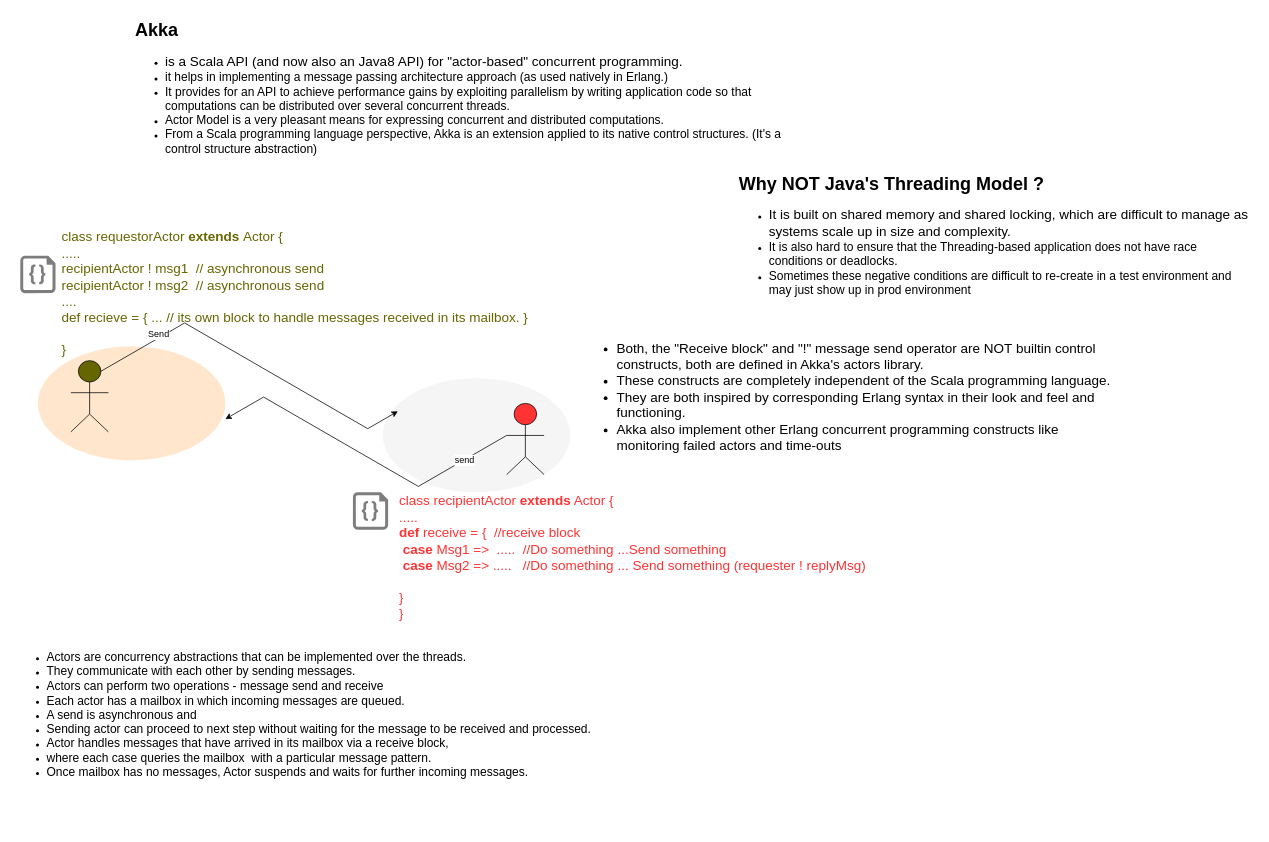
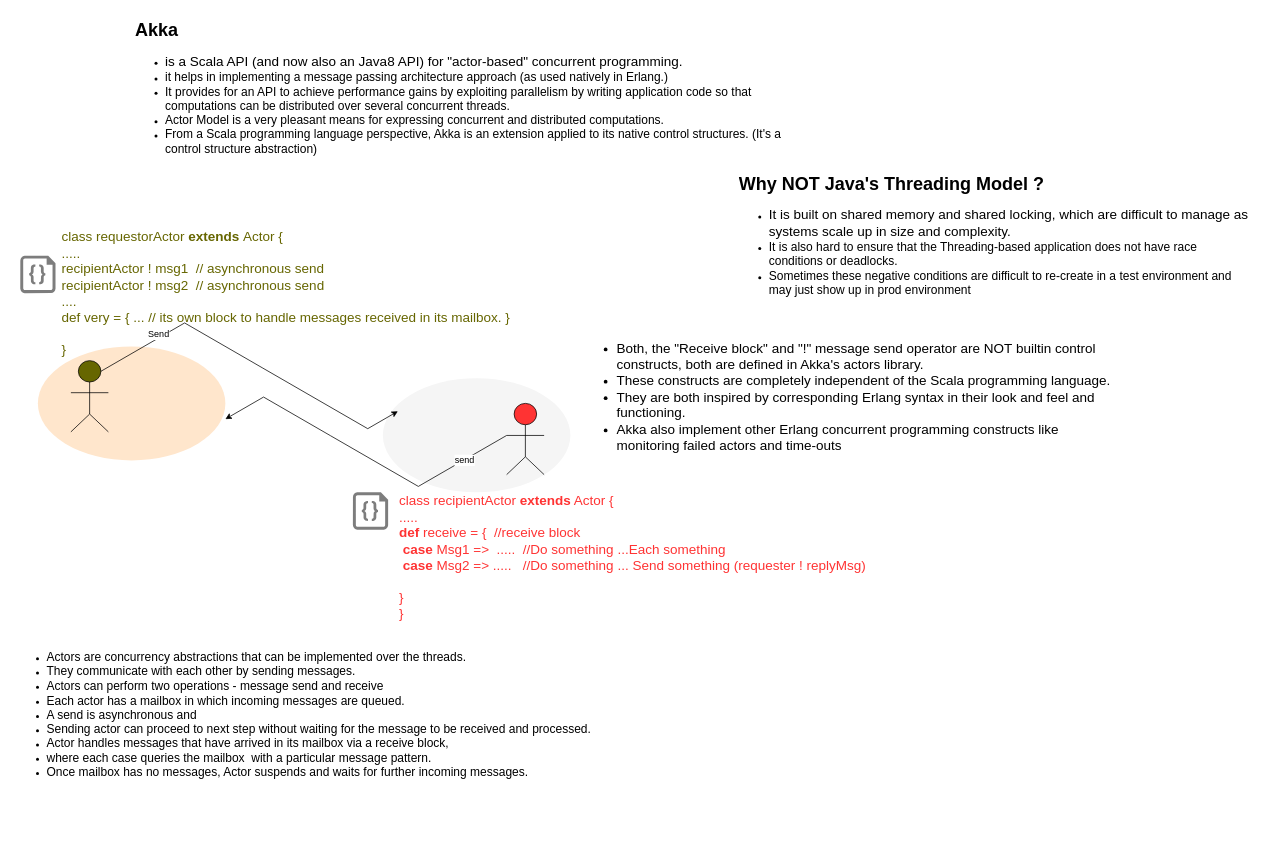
node "class requestorActor extends Actor { ..... recipientActor ! msg1 // asynchronous send recipientActor ! msg2 // asynchronous send .... def recieve = { ... // its own block to handle messages received in its mailbox. } }": label "class requestorActor extends Actor { ..... recipientActor ! msg1 // asynchronous send recipientActor ! msg2 // asynchronous send .... def recieve = { ... // its own block to handle messages received in its mailbox. } }" -> "class requestorActor extends Actor { ..... recipientActor ! msg1 // asynchronous send recipientActor ! msg2 // asynchronous send .... def very = { ... // its own block to handle messages received in its mailbox. } }"
node "class recipientActor extends Actor { ..... def receive = { //receive block case Msg1 => ..... //Do something ...Send something case Msg2 => ..... //Do something ... Send something (requester ! replyMsg) } }": label "class recipientActor extends Actor { ..... def receive = { //receive block case Msg1 => ..... //Do something ...Send something case Msg2 => ..... //Do something ... Send something (requester ! replyMsg) } }" -> "class recipientActor extends Actor { ..... def receive = { //receive block case Msg1 => ..... //Do something ...Each something case Msg2 => ..... //Do something ... Send something (requester ! replyMsg) } }"
